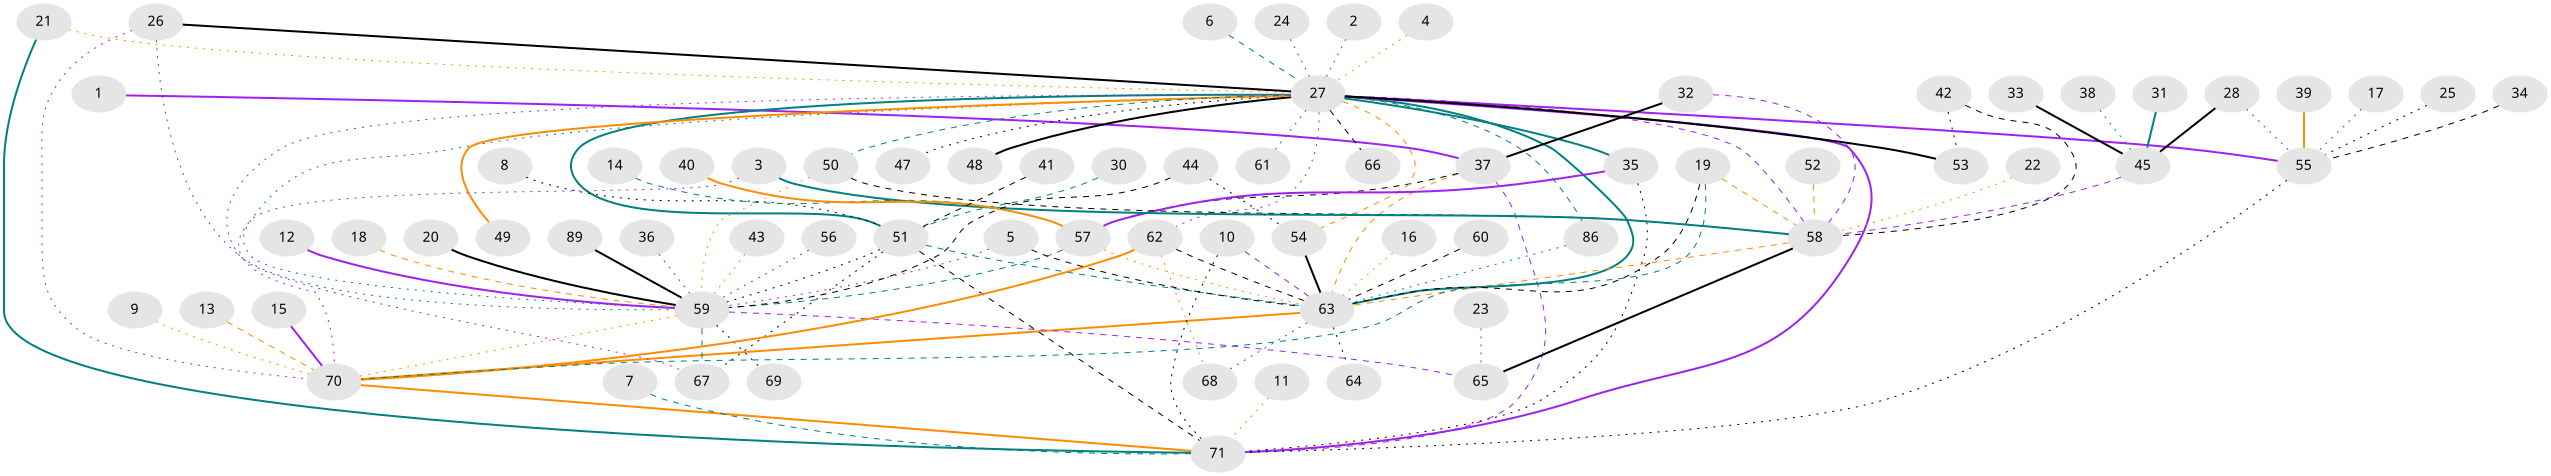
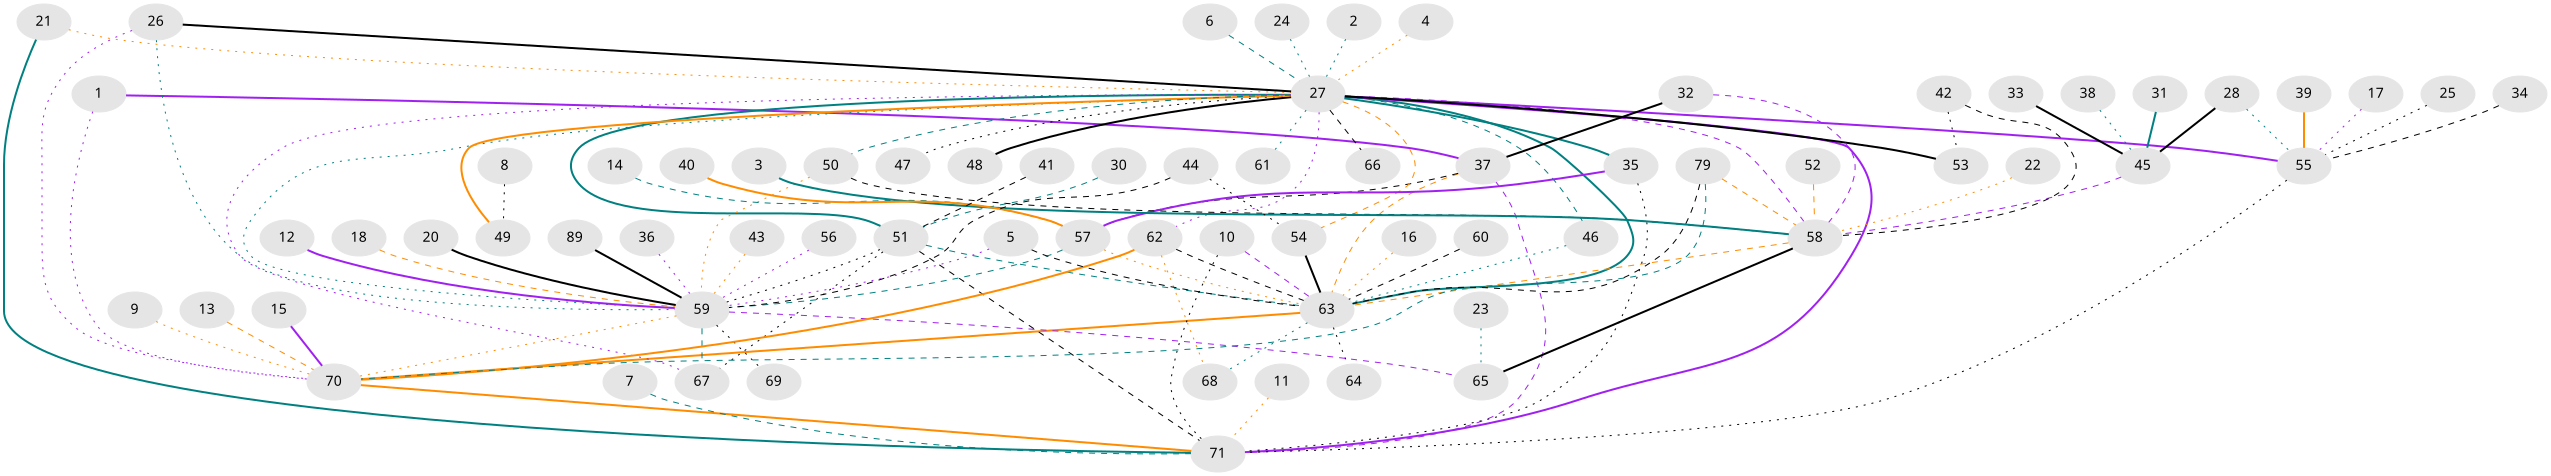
node "19": label "19" -> "79"
edge "3" -- "70": now "1" -- "70"
edge "8" -- "51": now "8" -- "49"
node "86": label "86" -> "46"
